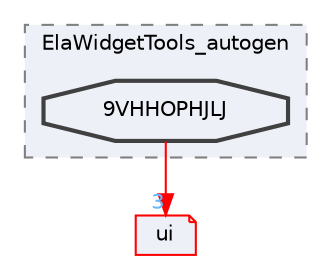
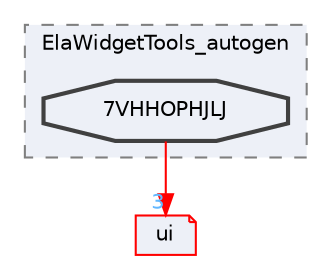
node "9VHHOPHJLJ": label "9VHHOPHJLJ" -> "7VHHOPHJLJ"
